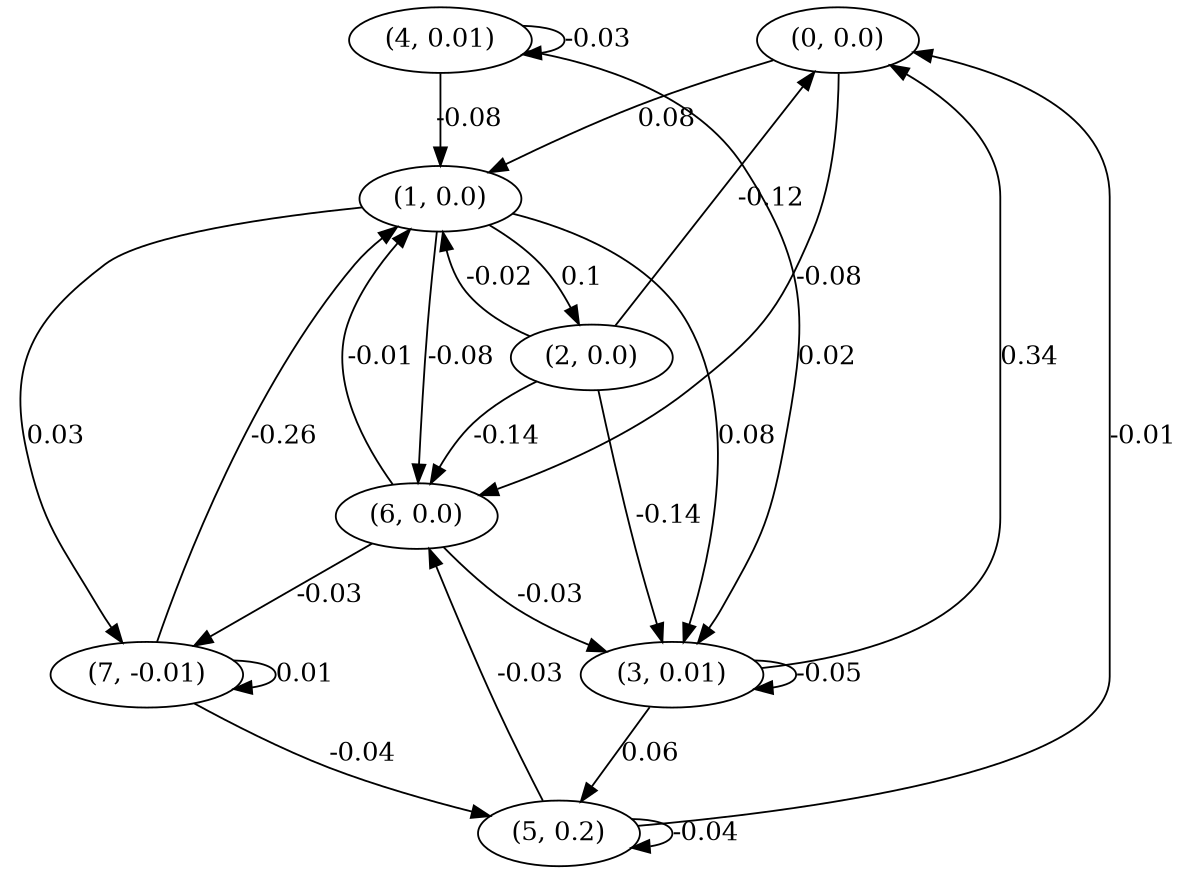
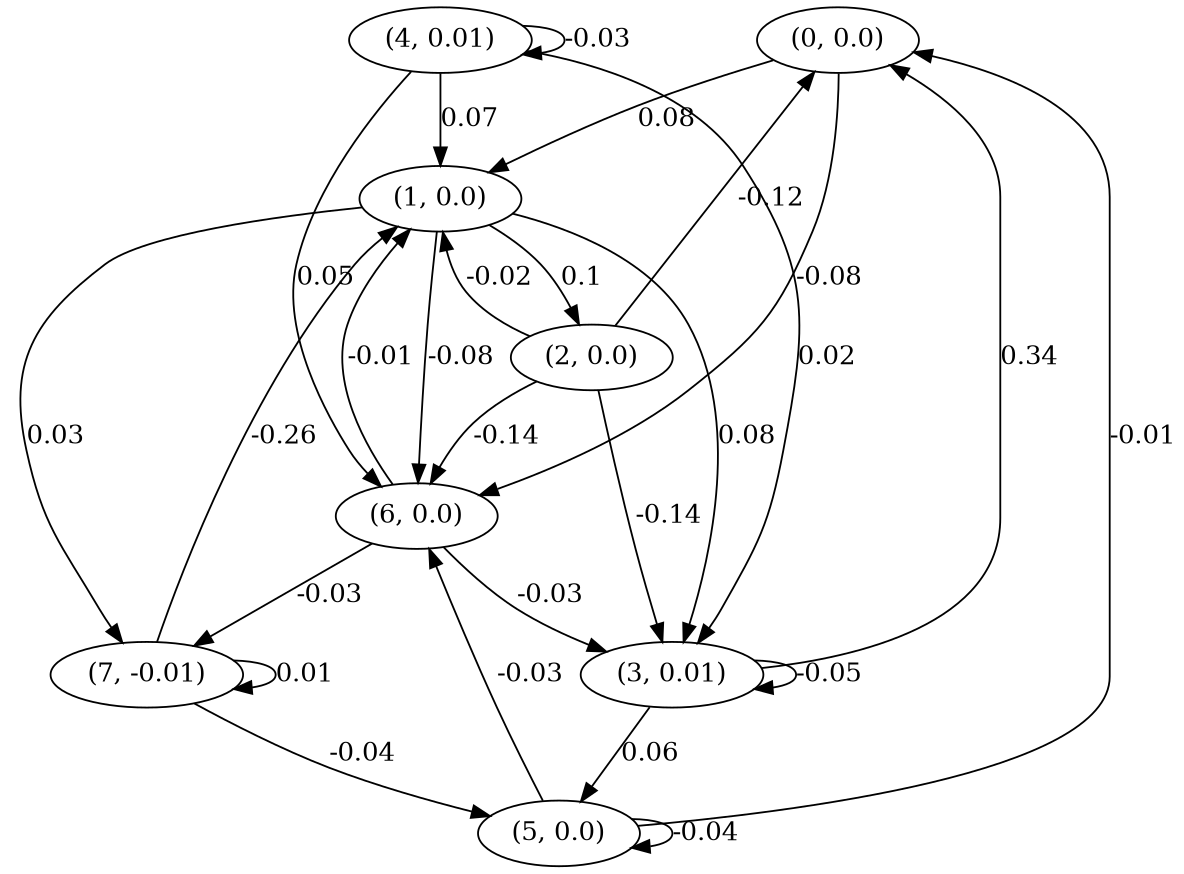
edge "(4, 0.01)" -> "(1, 0.0)": label "-0.08" -> "0.07"
edge "(4, 0.01)" -> "(6, 0.0)": added, label "0.05"
node "(5, 0.2)": label "(5, 0.2)" -> "(5, 0.0)"
